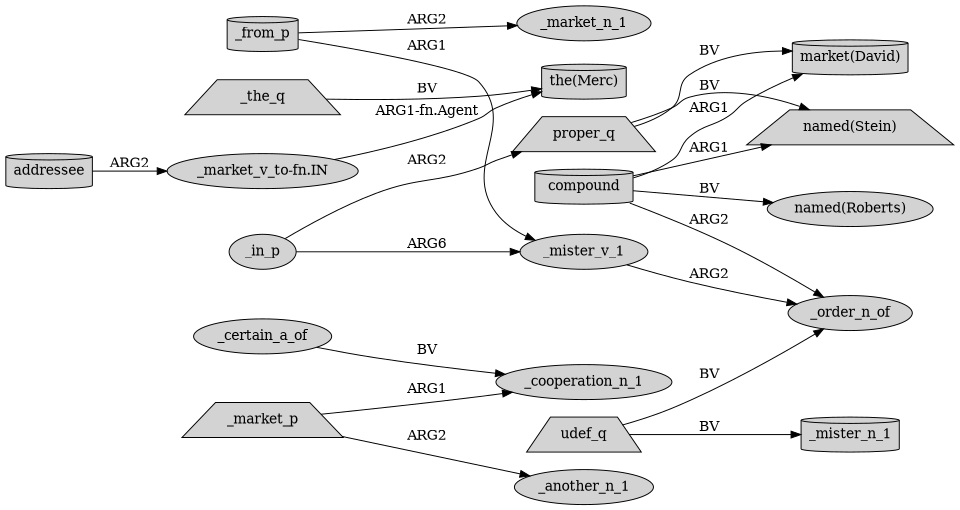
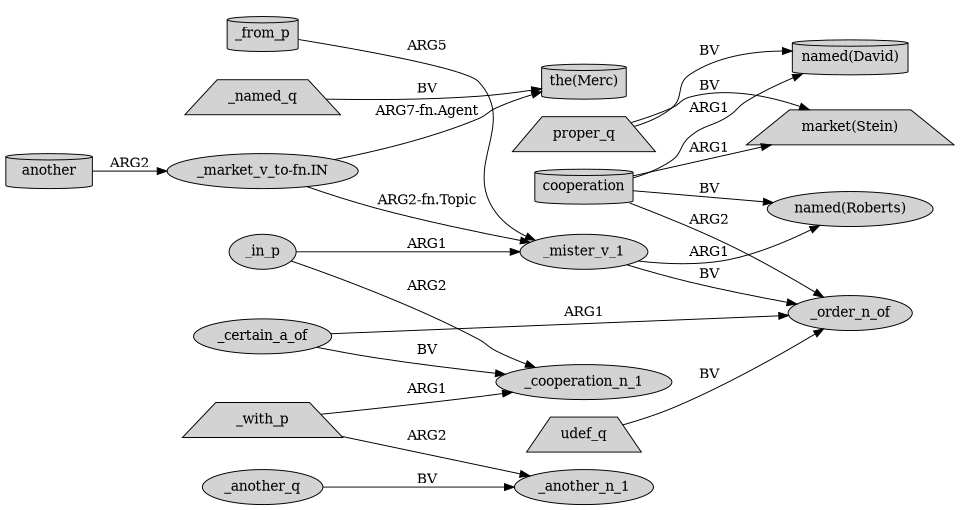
node "_market_n_1": removed
edge "_from_p" -> "_mister_v_1": label "ARG1" -> "ARG5"
node "market(David)": label "market(David)" -> "named(David)"
node "_the_q": label "_the_q" -> "_named_q"
edge "_market_v_to-fn.IN" -> "the(Merc)": label "ARG1-fn.Agent" -> "ARG7-fn.Agent"
node "named(Stein)": label "named(Stein)" -> "market(Stein)"
node "addressee": label "addressee" -> "another"
edge "_in_p" -> "proper_q": now "_in_p" -> "_cooperation_n_1"
node "compound": label "compound" -> "cooperation"
edge "_market_v_to-fn.IN" -> "_mister_v_1": added, label "ARG2-fn.Topic"
edge "_in_p" -> "_mister_v_1": label "ARG6" -> "ARG1"
edge "_mister_v_1" -> "named(Roberts)": added, label "ARG1"
edge "_mister_v_1" -> "_order_n_of": label "ARG2" -> "BV"
edge "_certain_a_of" -> "_order_n_of": added, label "ARG1"
node "_market_p": label "_market_p" -> "_with_p"
node "_mister_n_1": removed
node "_another_q": added
